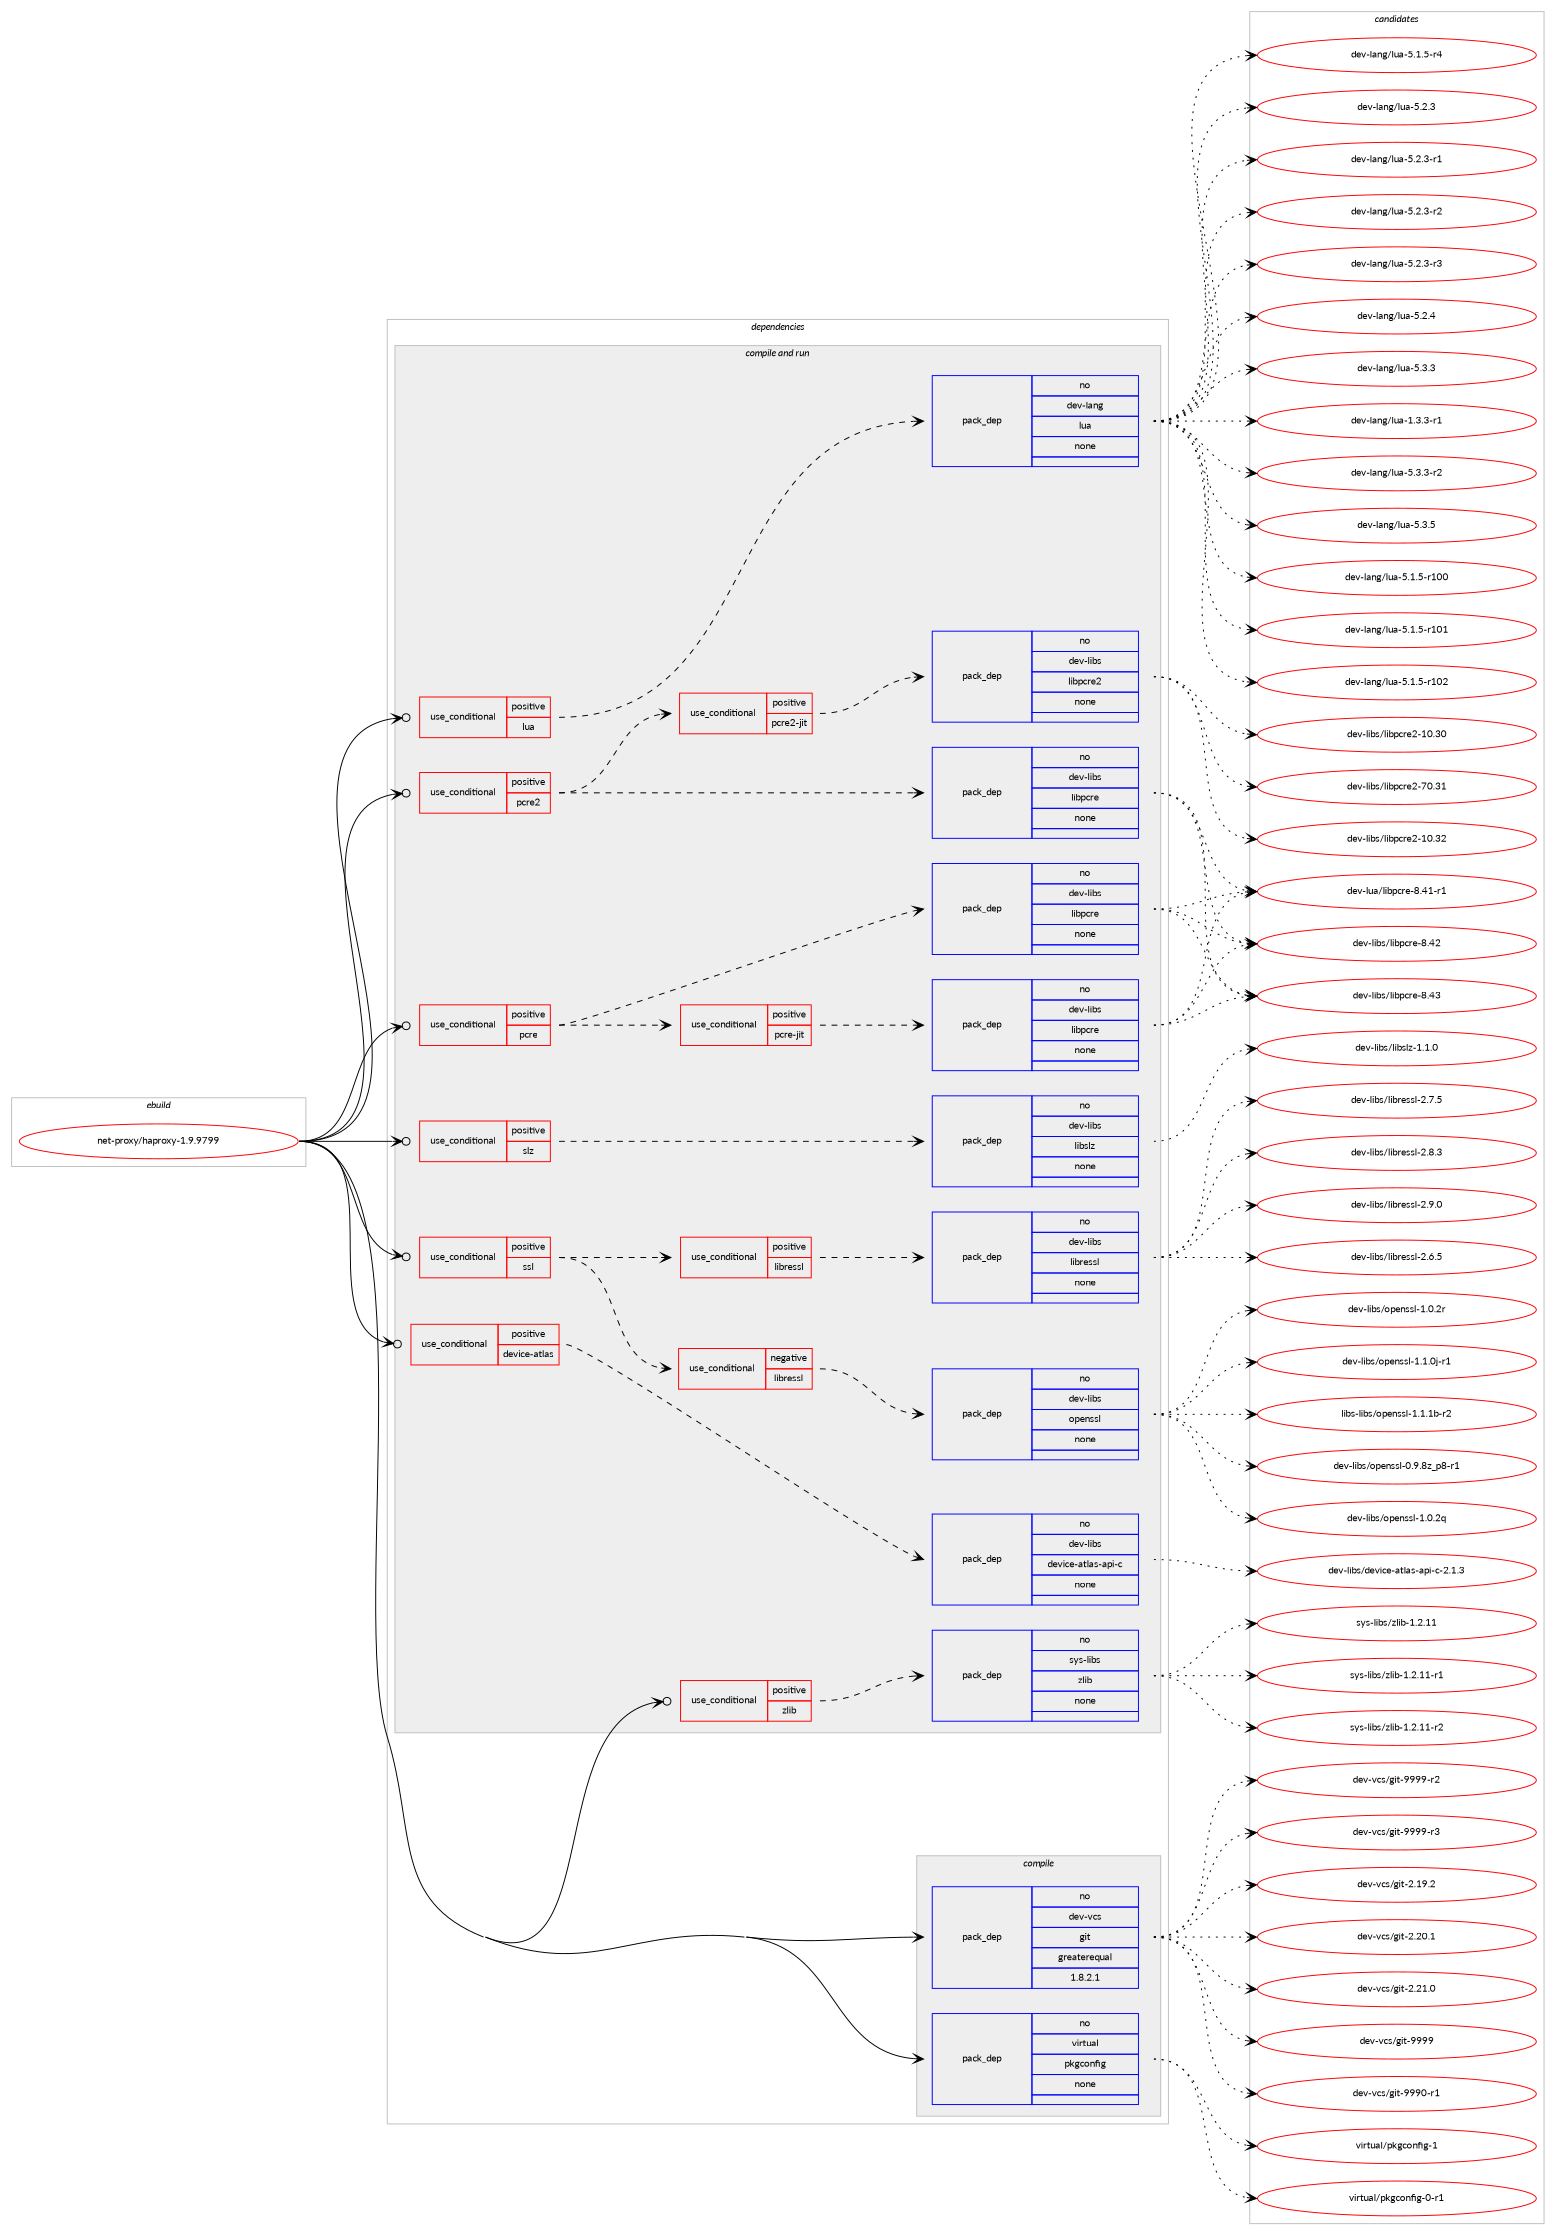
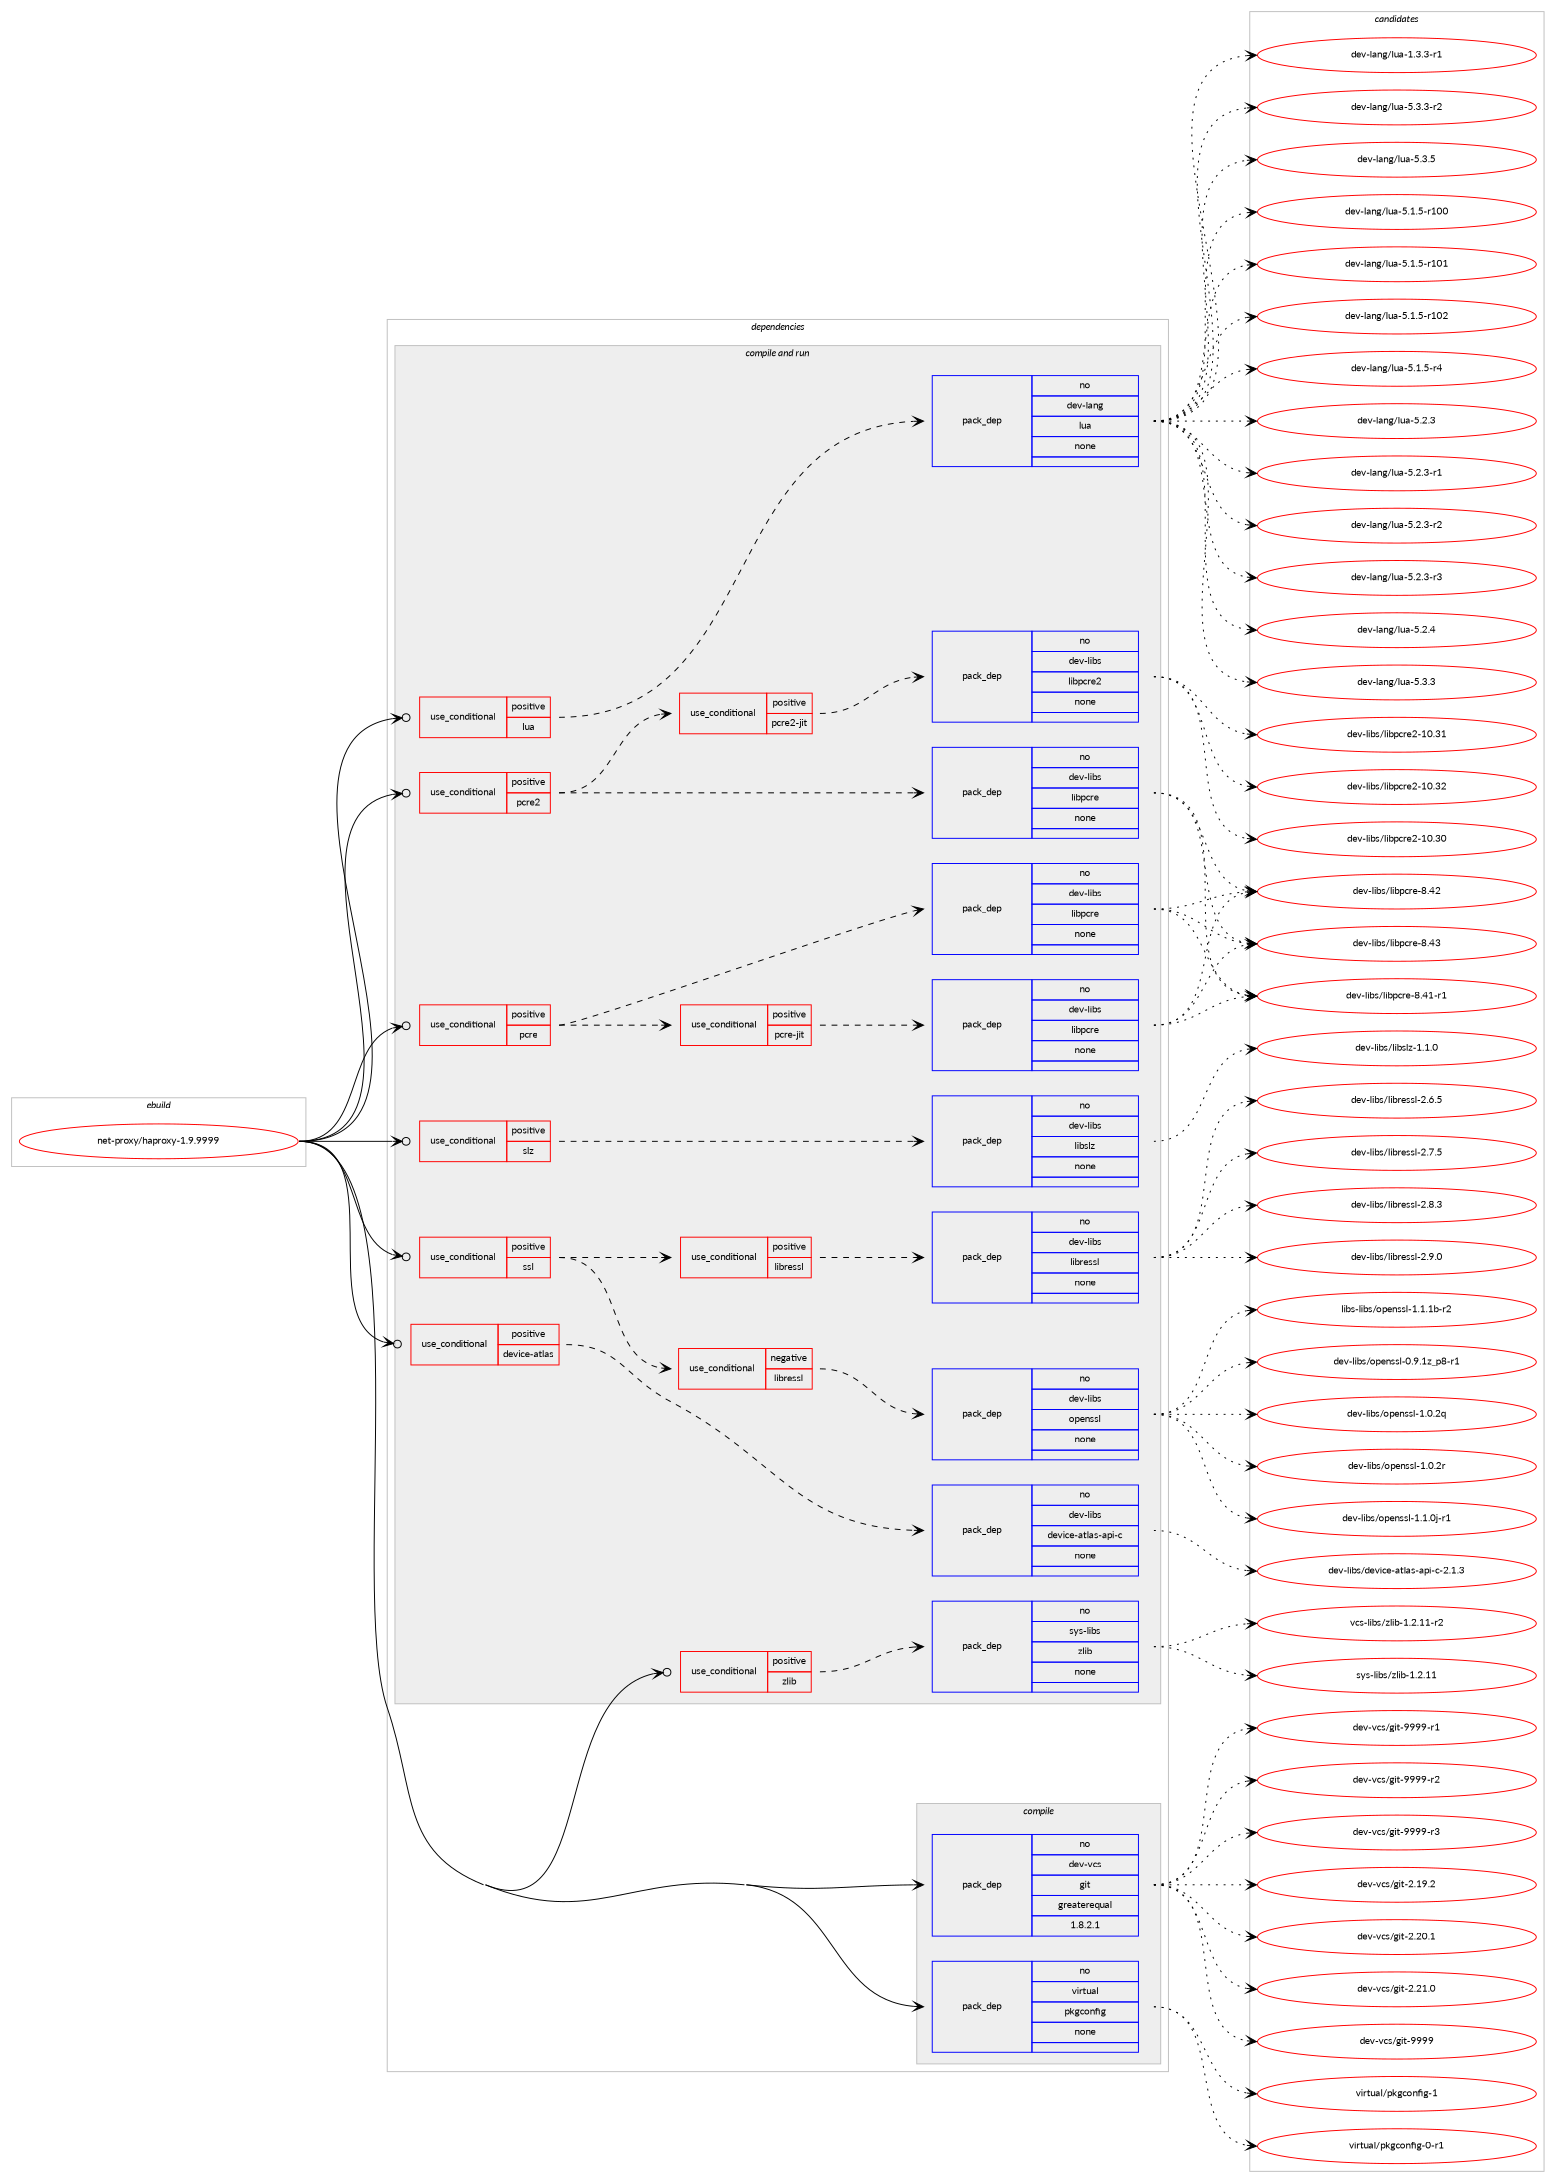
node "dev-libs/libpcre2-70.31": label "dev-libs/libpcre2-70.31" -> "dev-libs/libpcre2-10.31"
node "dev-lua/libpcre-8.41-r1": label "dev-lua/libpcre-8.41-r1" -> "dev-libs/libpcre-8.41-r1"
node "net-proxy/haproxy-1.9.9799": label "net-proxy/haproxy-1.9.9799" -> "net-proxy/haproxy-1.9.9999"
node "dev-libs/openssl-0.9.8z_p8-r1": label "dev-libs/openssl-0.9.8z_p8-r1" -> "dev-libs/openssl-0.9.1z_p8-r1"
node "sys-libs/zlib-1.2.11-r1": removed
node "sys-libs/zlib-1.2.11-r2": label "sys-libs/zlib-1.2.11-r2" -> "vcs-libs/zlib-1.2.11-r2"
node "dev-vcs/git-9990-r1": label "dev-vcs/git-9990-r1" -> "dev-vcs/git-9999-r1"
